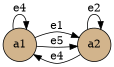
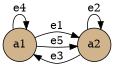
edge "a2" -> "a1": label "e4" -> "e3"
